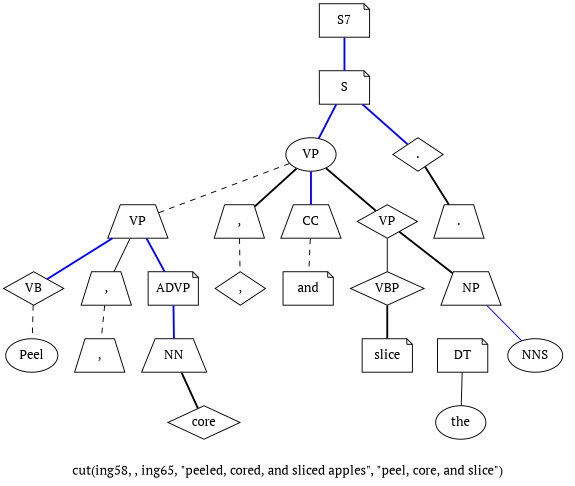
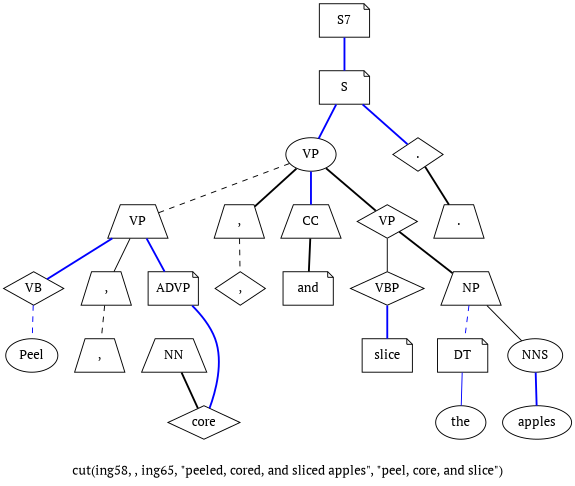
edge "CC" -- "and": style dashed -> bold
edge "VB" -- "Peel": color black -> blue
edge "ADVP" -- "NN": now "ADVP" -- "core"
edge "VBP" -- "slice": color black -> blue
edge "NP" -- "DT": added
edge "NP" -- "NNS": color blue -> black
edge "DT" -- "the": color black -> blue
node "apples": added
